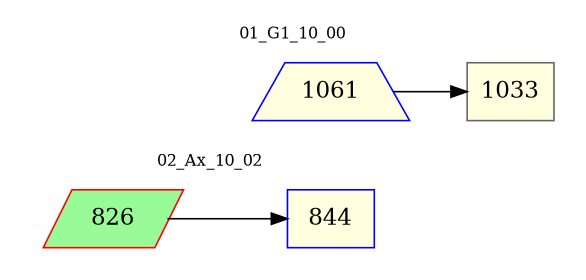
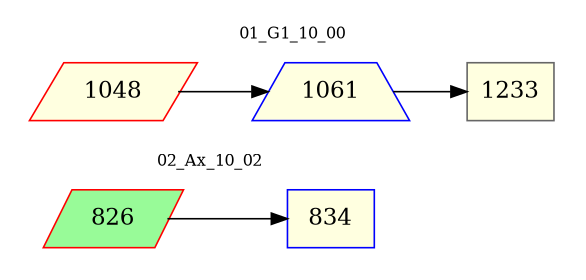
node "1048": added
node "1033": label "1033" -> "1233"
node "844": label "844" -> "834"
